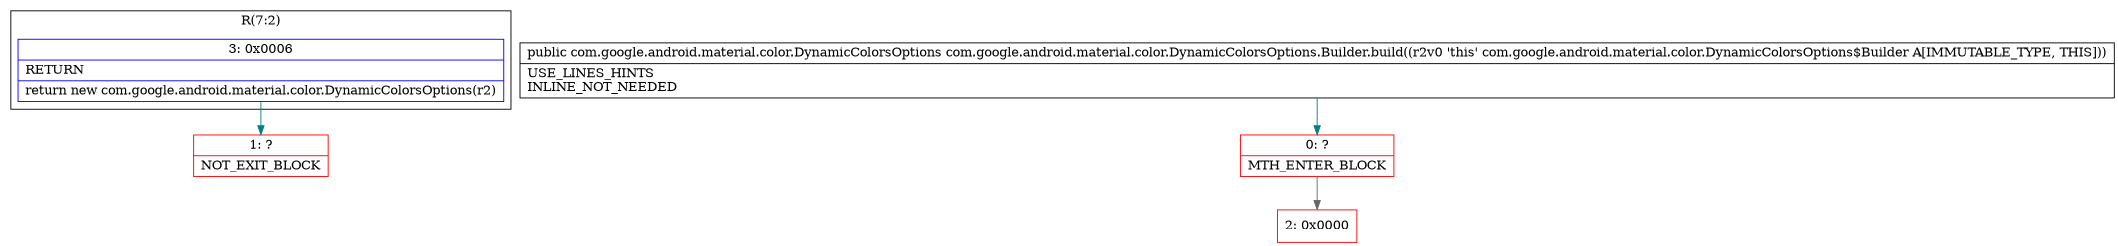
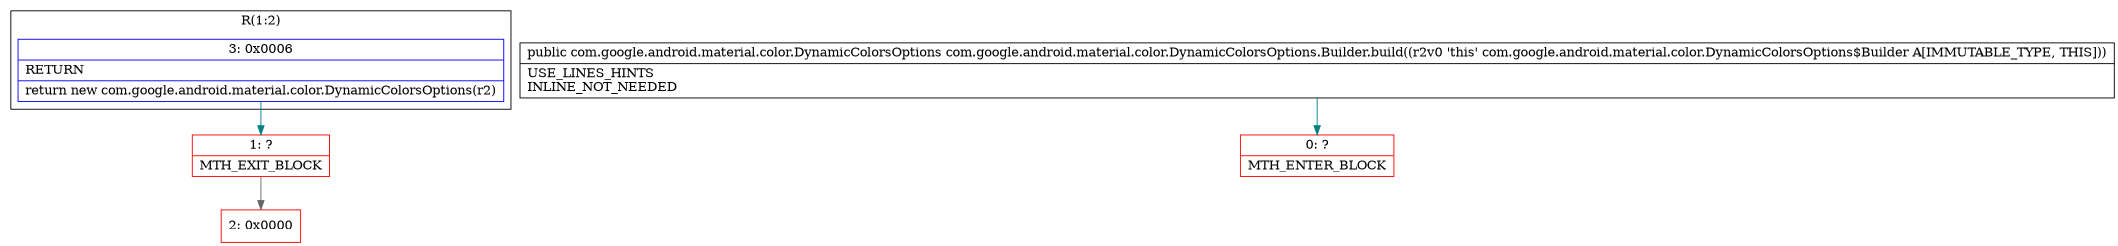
cluster "R(7:2)": label "R(7:2)" -> "R(1:2)"
node "1: ?": text "NOT_EXIT_BLOCK" -> "MTH_EXIT_BLOCK"
edge "0: ?" -> "2: 0x0000": now "1: ?" -> "2: 0x0000"
